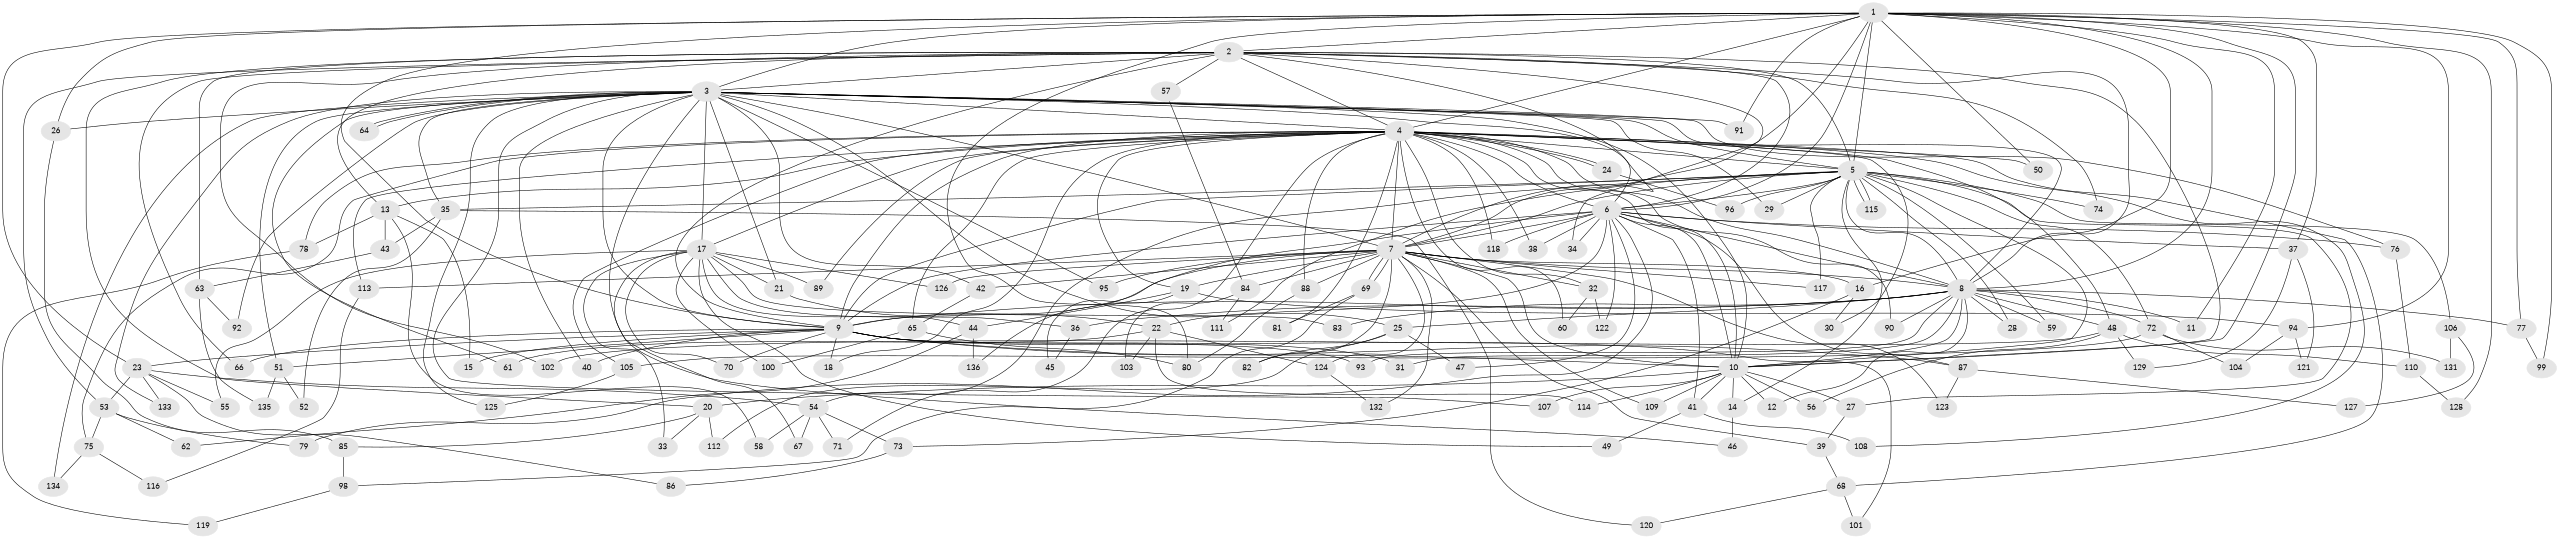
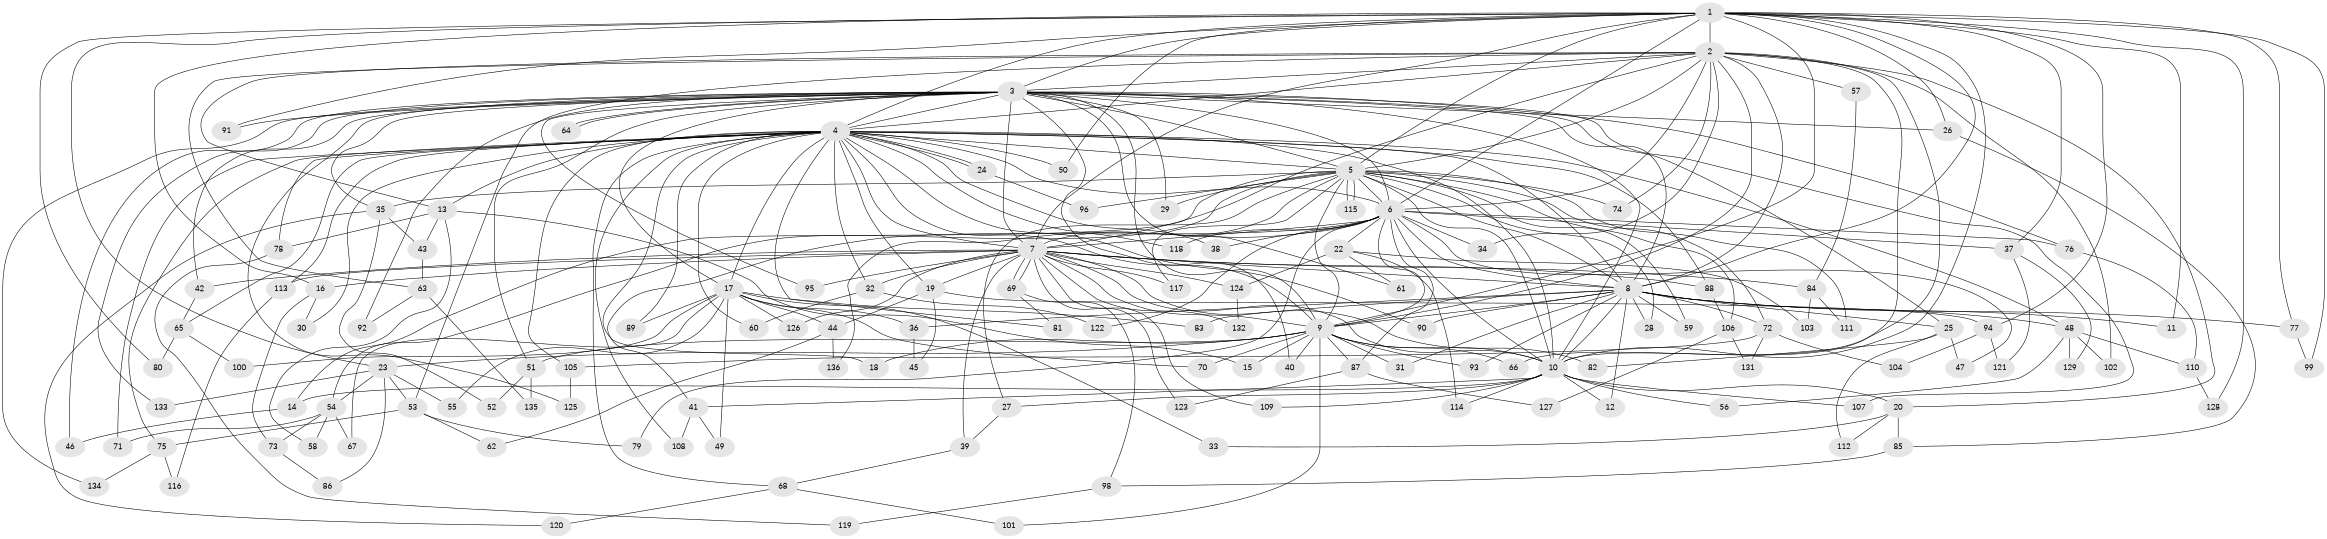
node "21": removed
edge "88" -- "80": now "88" -- "106"
